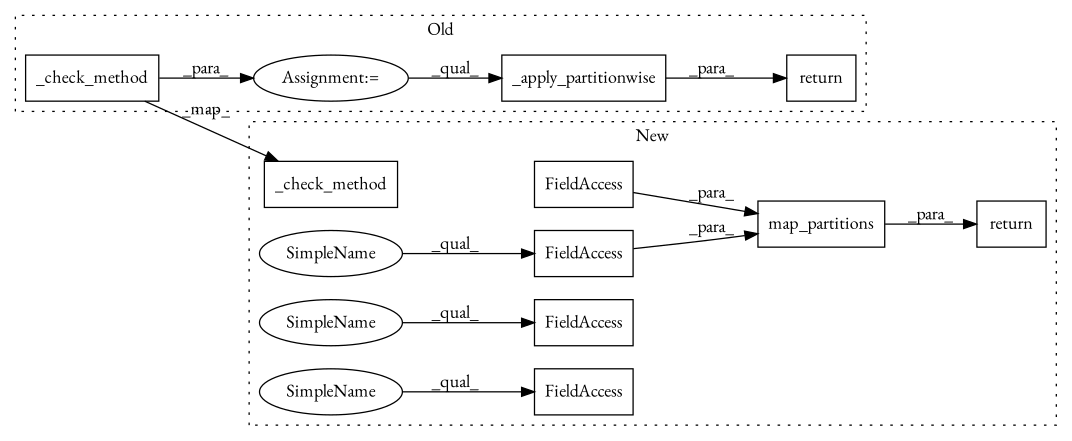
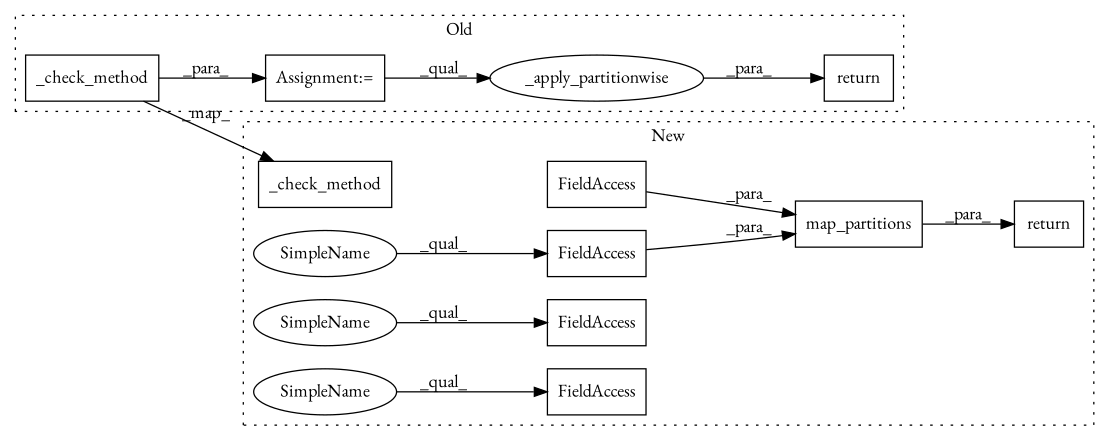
node "Assignment:=": shape ellipse -> box
node "_apply_partitionwise": shape box -> ellipse
